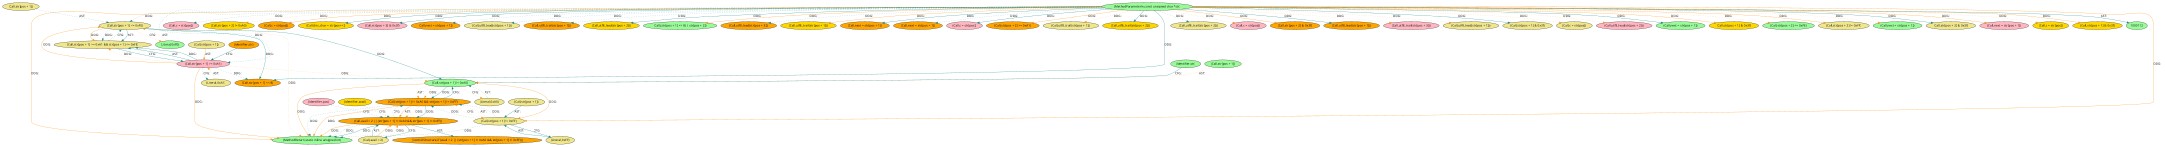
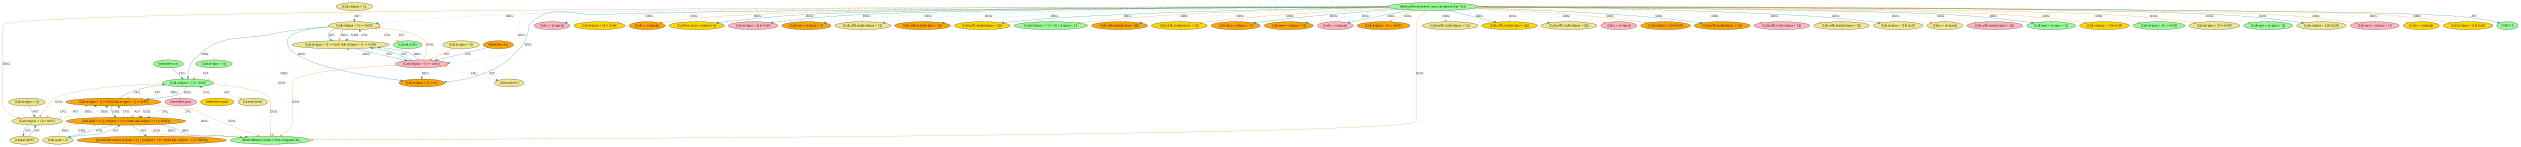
edge "(Call,str[pos + 1] != 0xFF)" -> "(MethodReturn,static inline unsigned int)": removed, label "DDG:"
